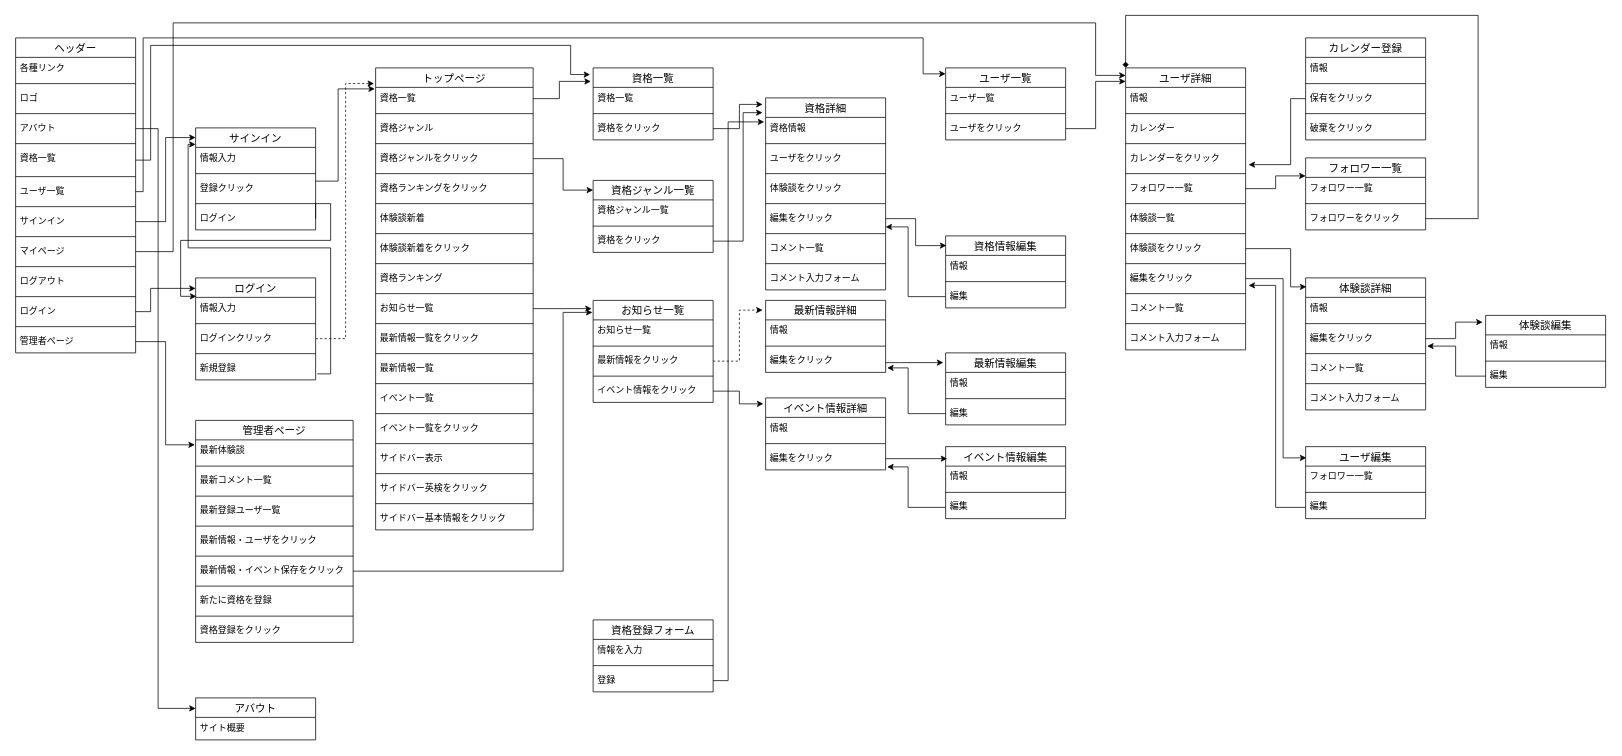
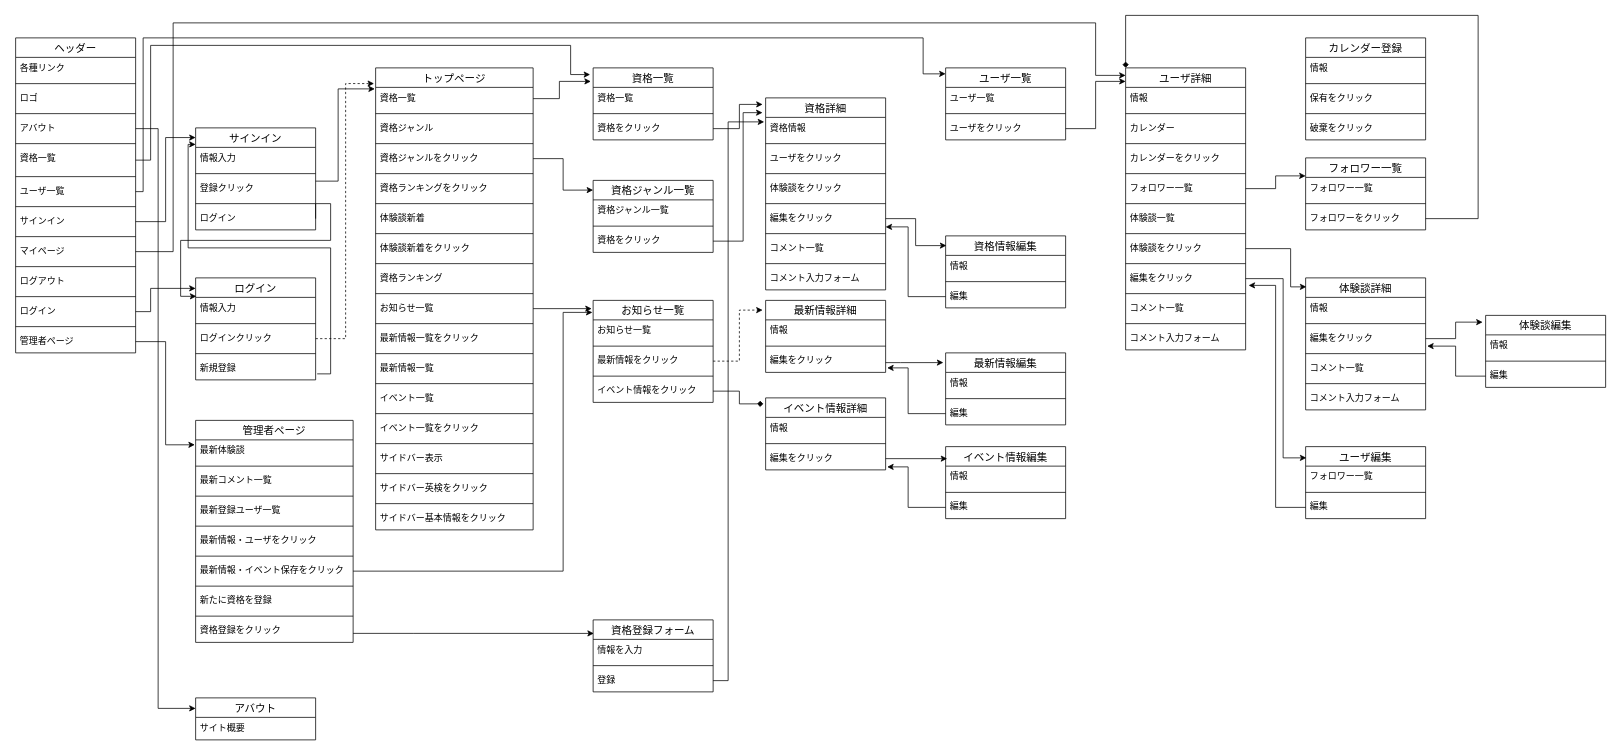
edge "保有をクリック" -> "カレンダーをクリック": removed
edge "イベント情報をクリック" -> "イベント情報詳細": arrowhead classic -> diamond
edge "資格登録をクリック" -> "資格登録フォーム": added
